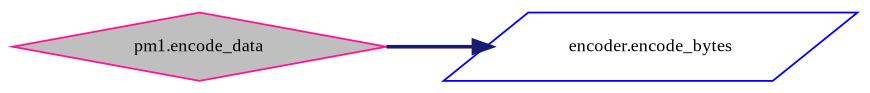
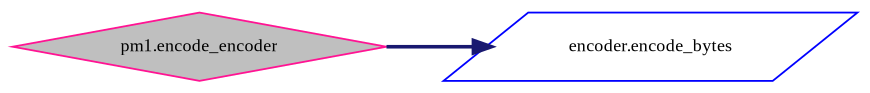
node "pm1.encode_data": label "pm1.encode_data" -> "pm1.encode_encoder"
